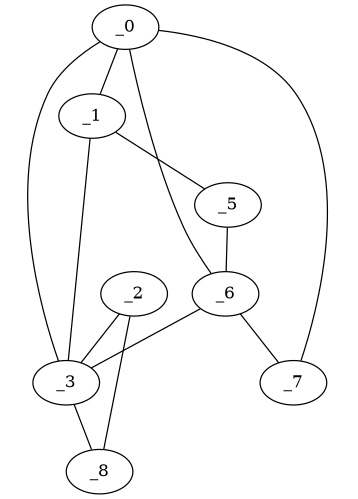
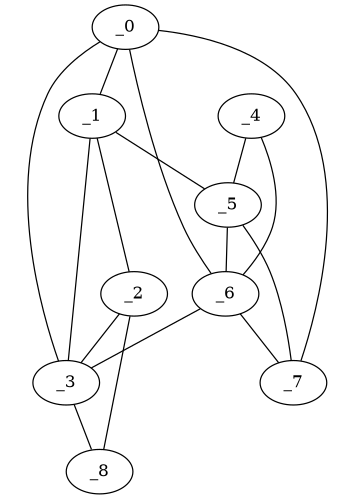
node "_4": added
edge "_1" -- "_2": added
edge "_5" -- "_7": added
